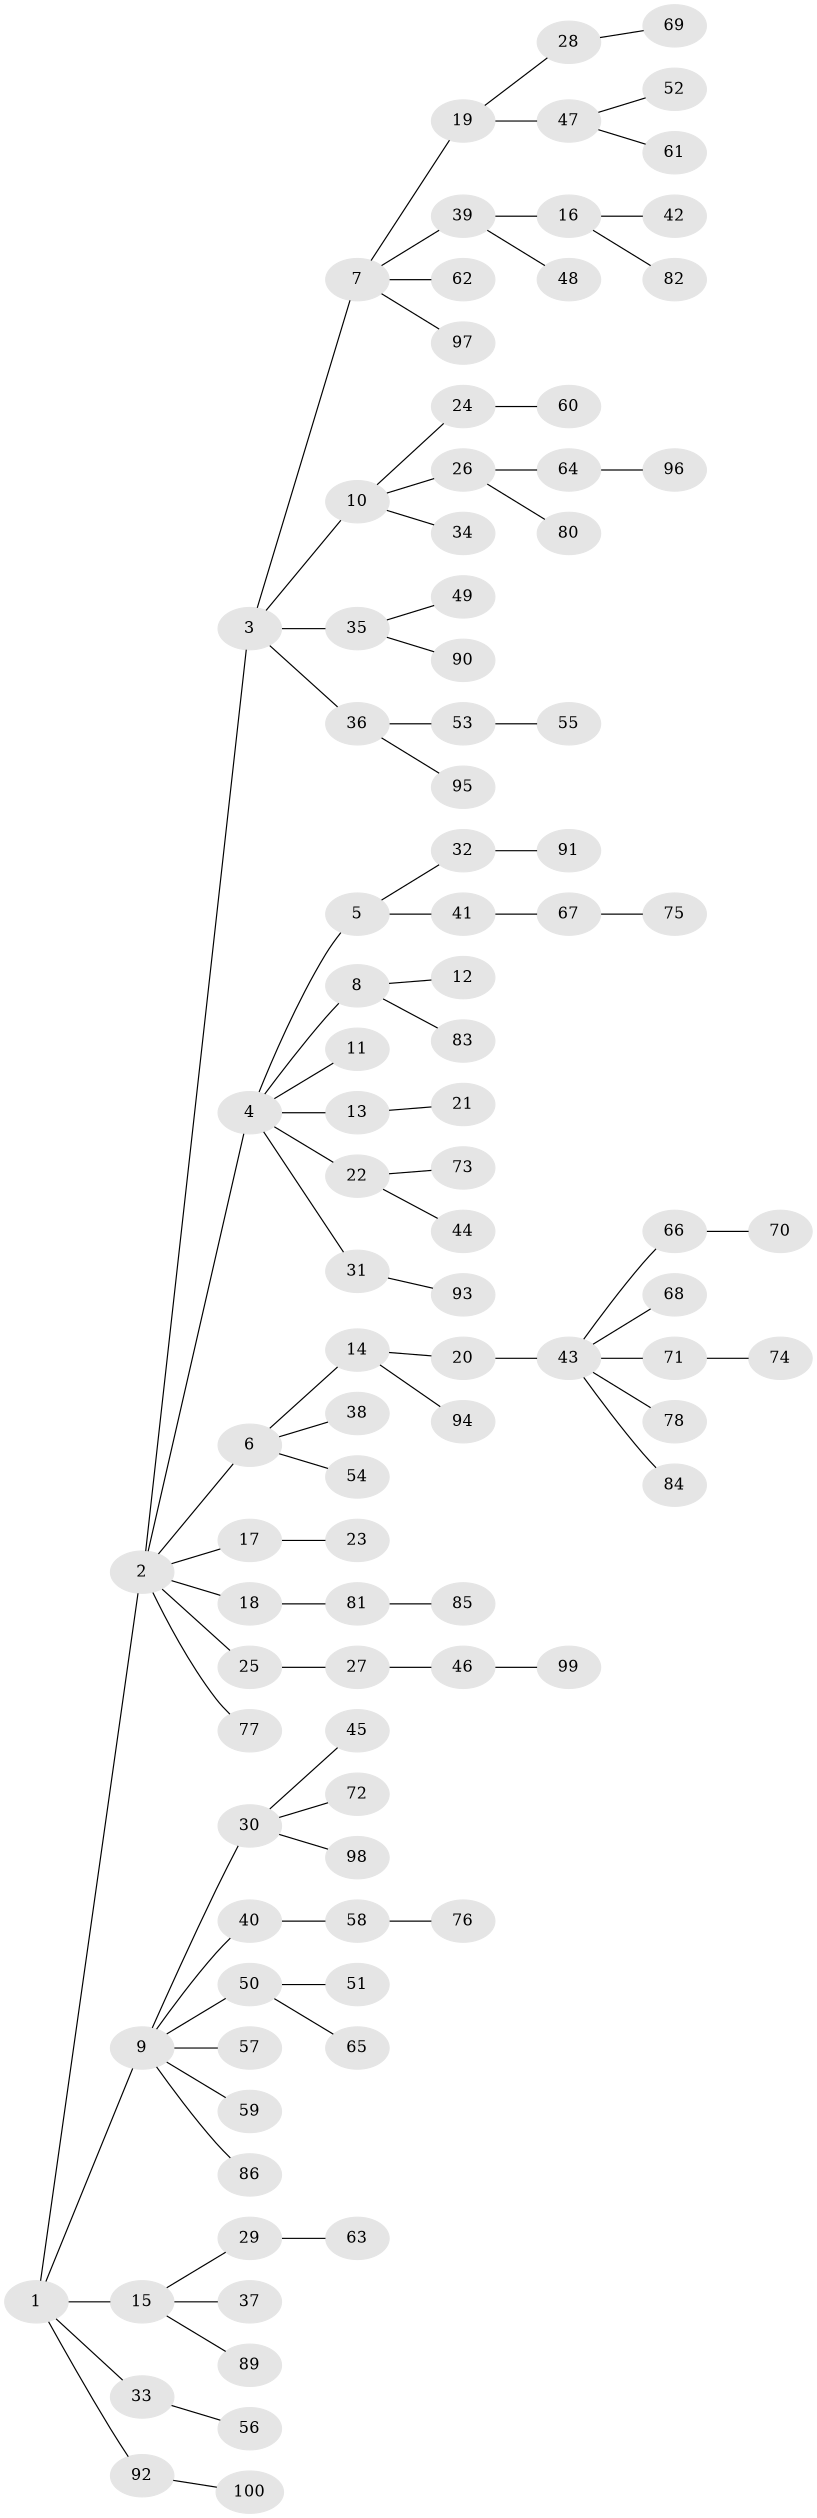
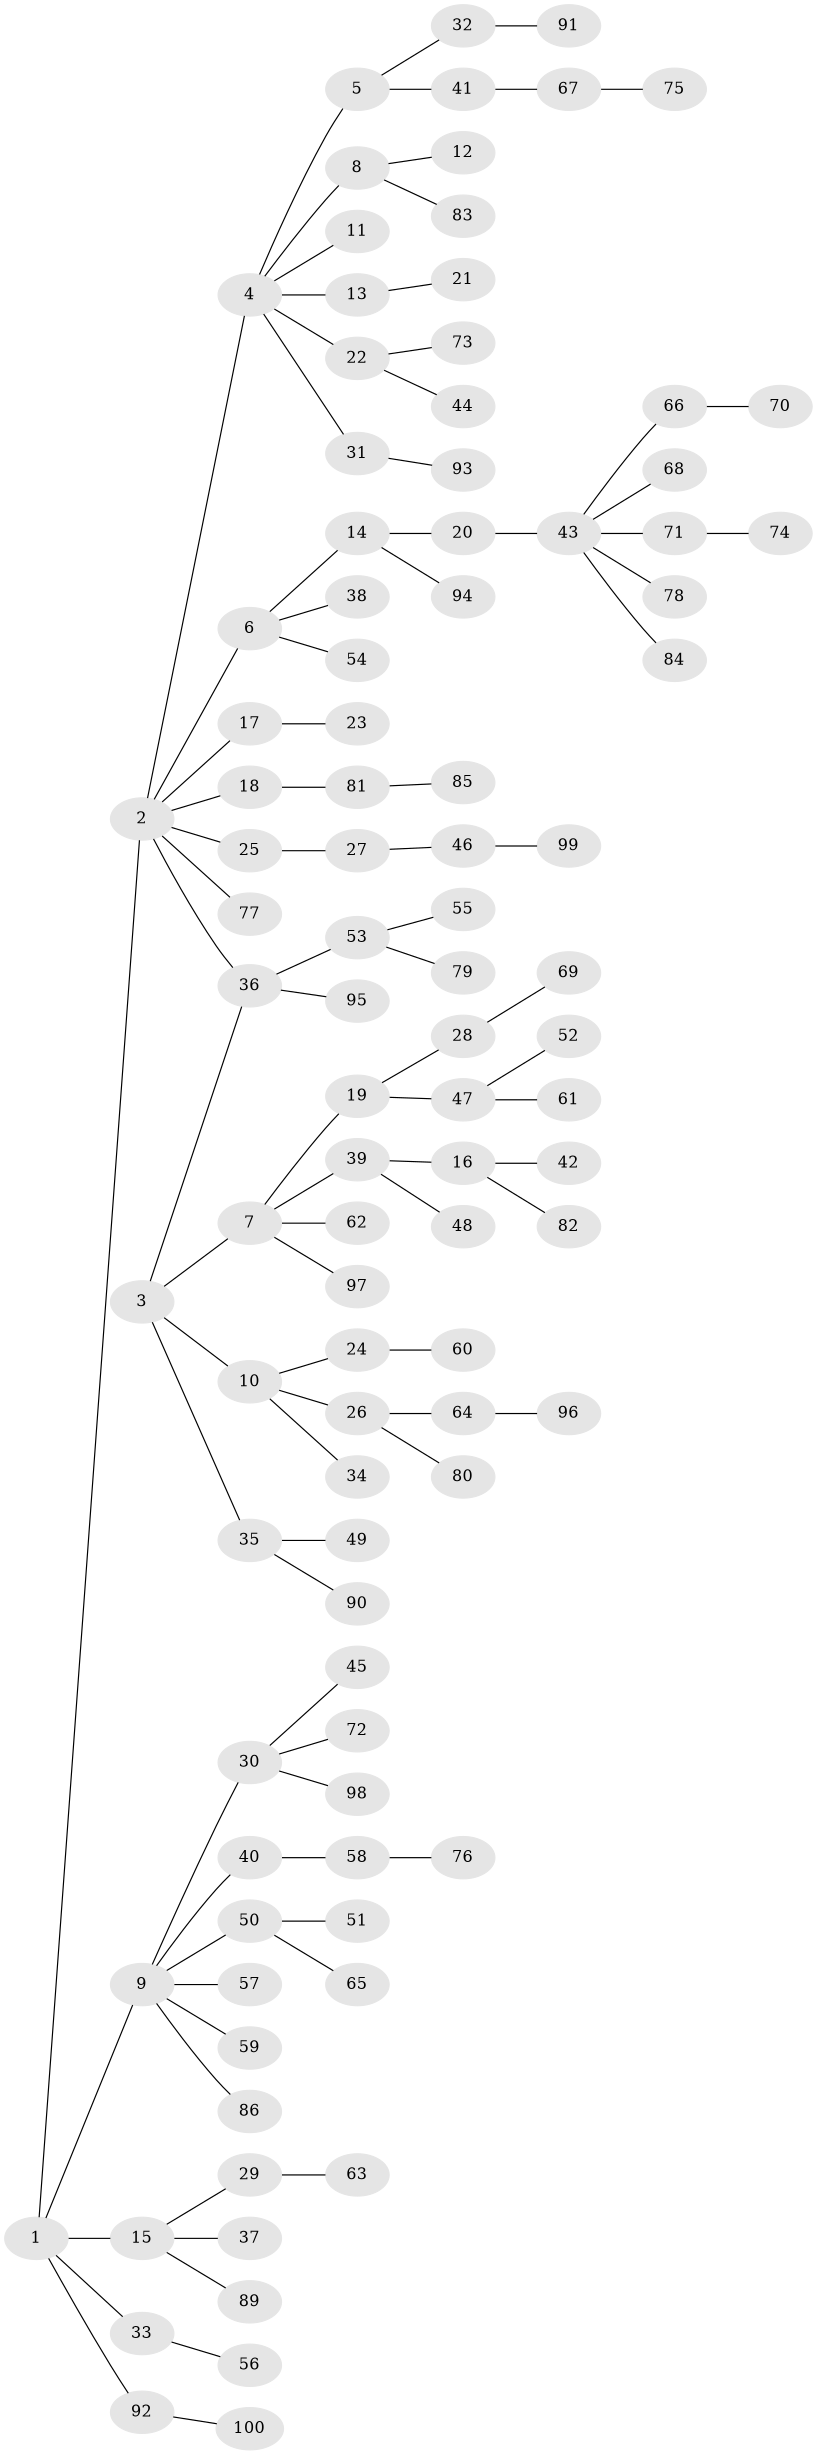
node "79": added
edge "3" -- "2": now "36" -- "2"
